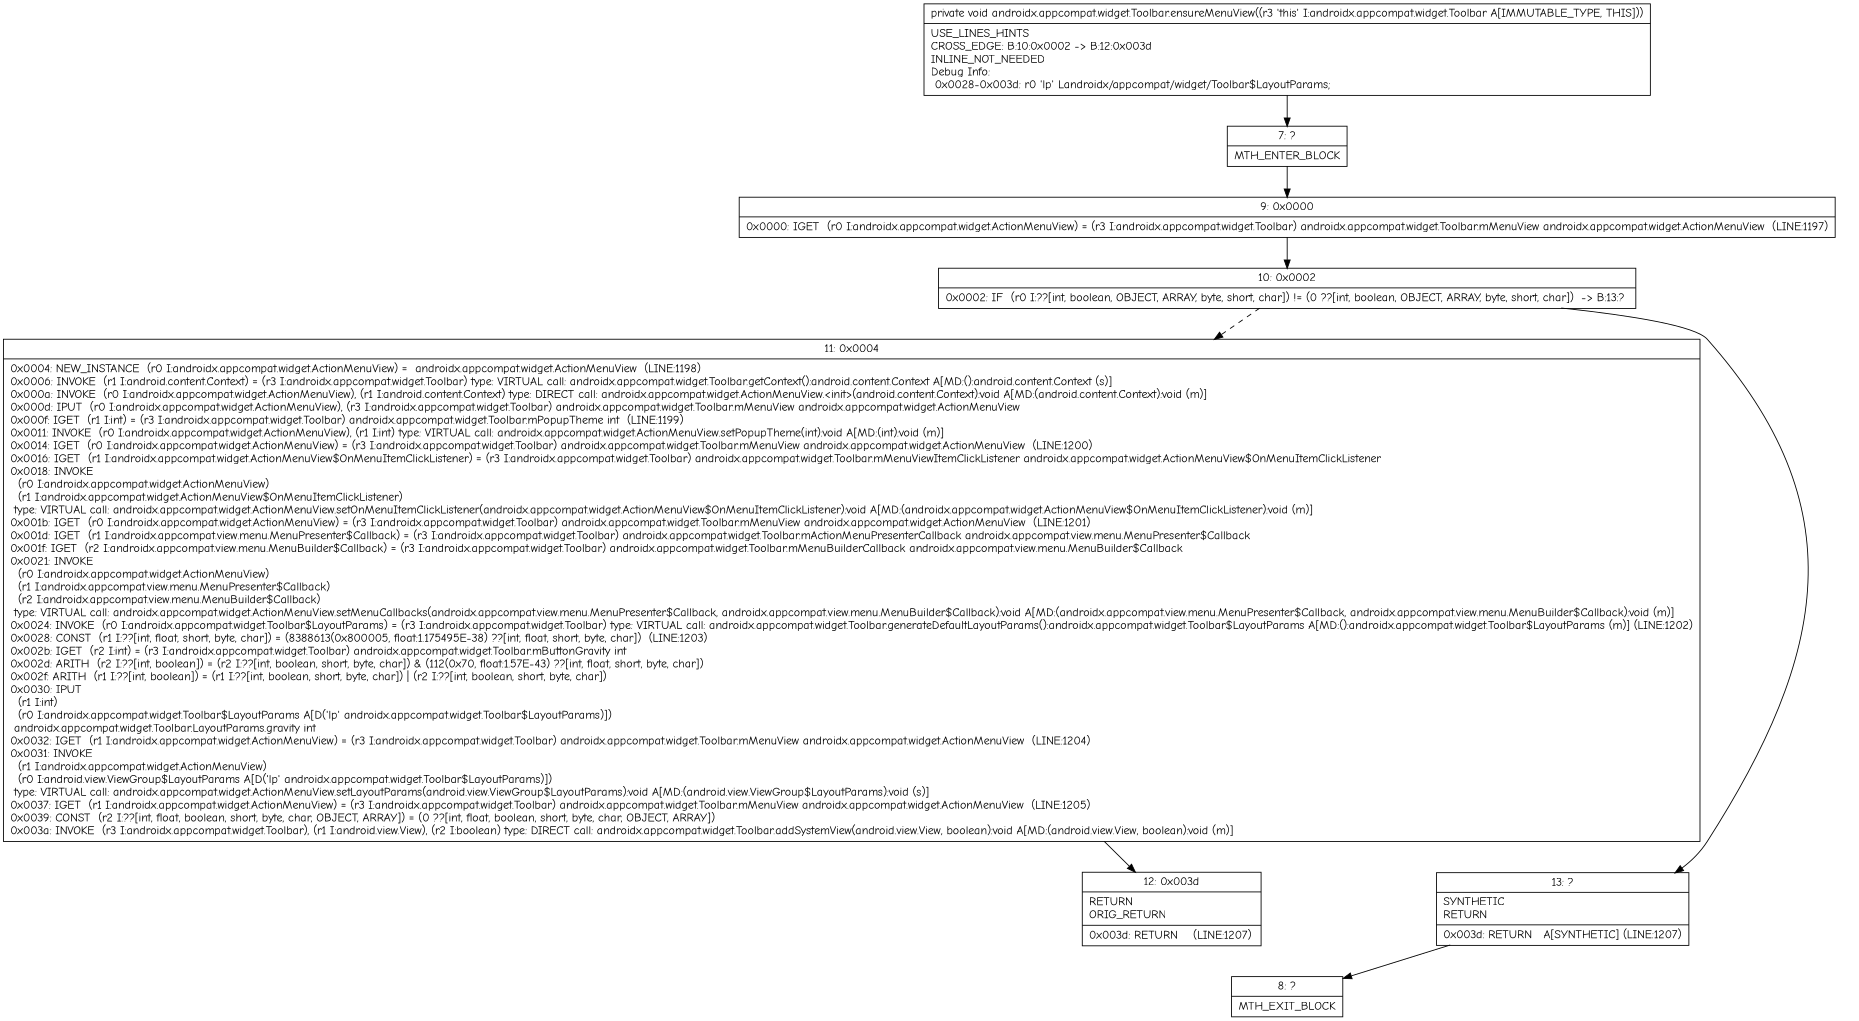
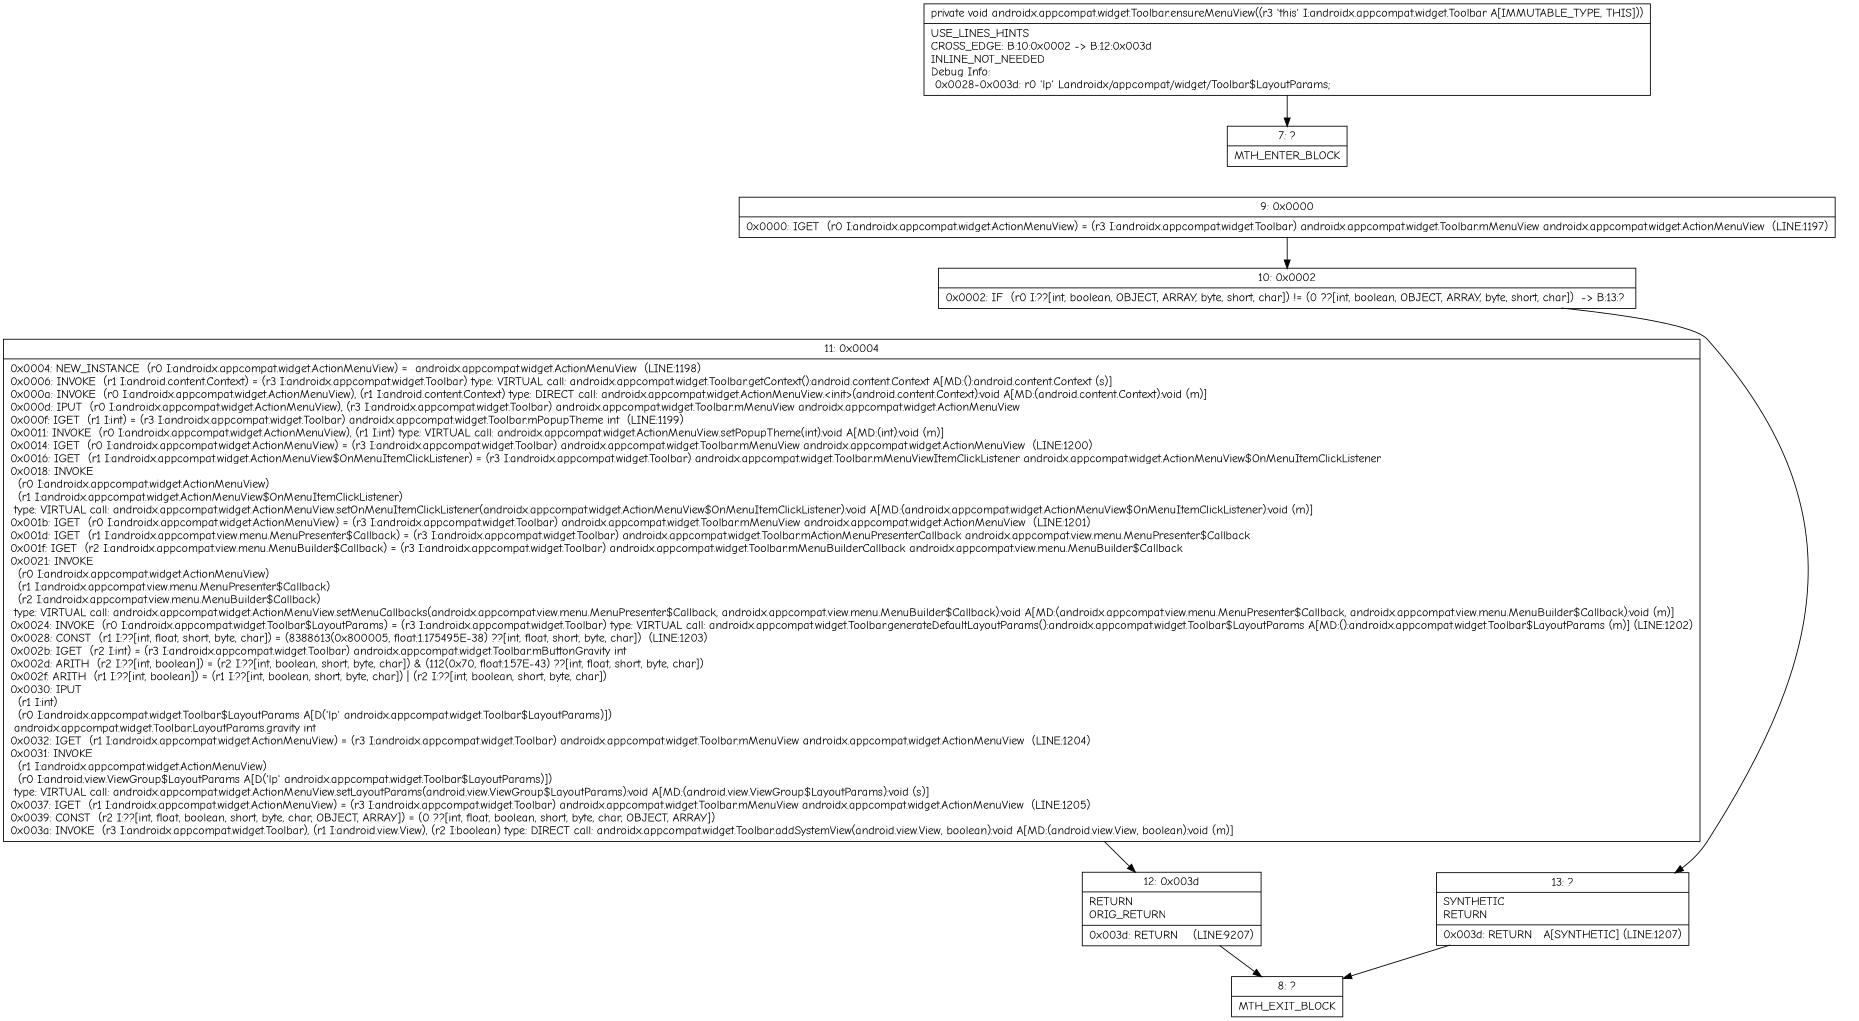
edge "7: ?" -> "9: 0x0000": removed
edge "10: 0x0002" -> "11: 0x0004": removed
node "12: 0x003d": text "0x003d: RETURN    (LINE:1207)" -> "0x003d: RETURN    (LINE:9207)"
edge "12: 0x003d" -> "8: ?": added
